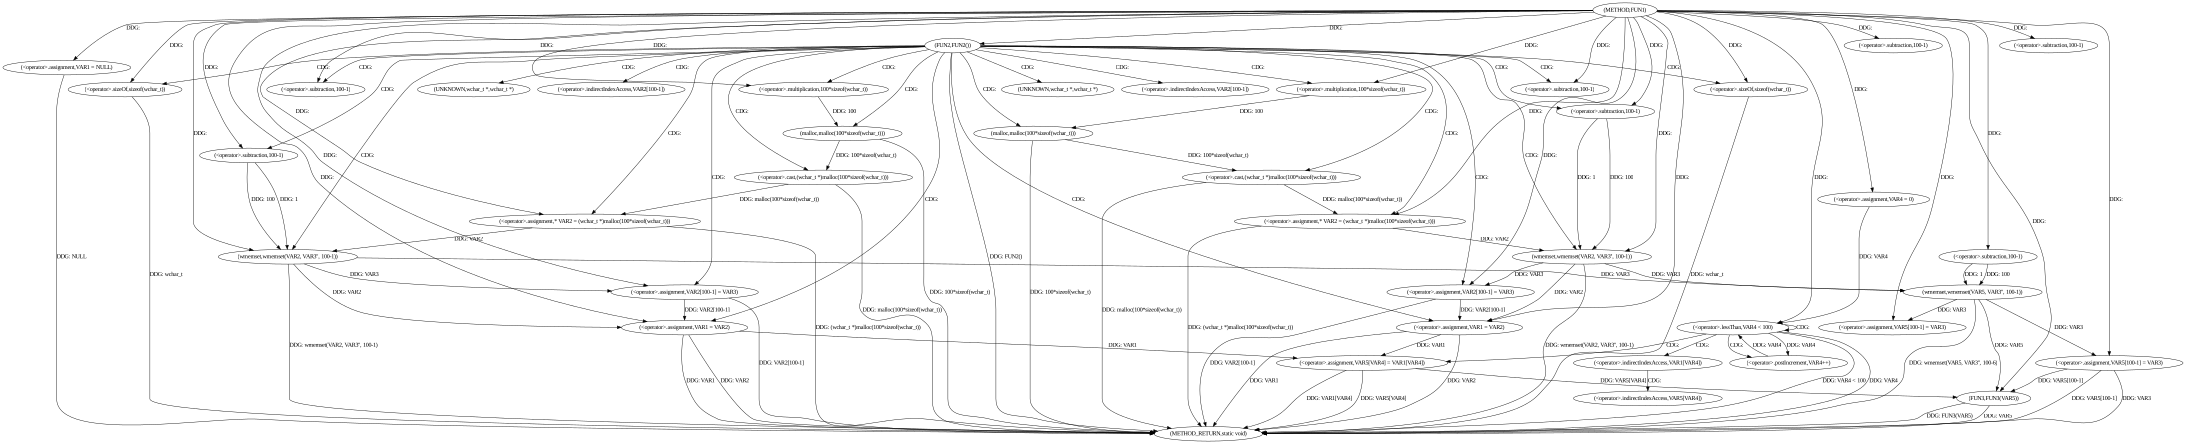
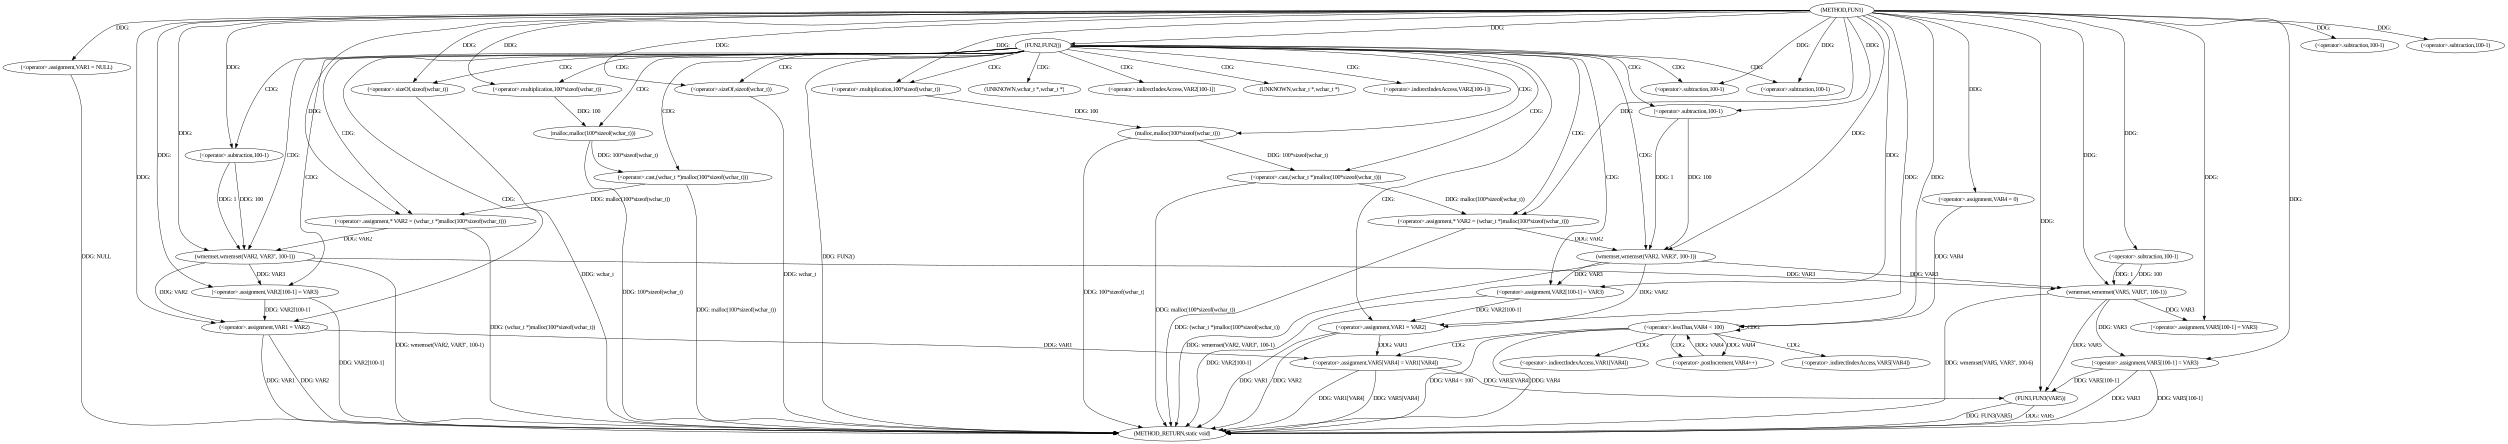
edge "(METHOD,FUN1)" -> "(wmemset,wmemset(VAR5, VAR3'', 100-1))": added, label "DDG:"
edge "(<operator>.indirectIndexAccess,VAR1[VAR4])" -> "(<operator>.indirectIndexAccess,VAR5[VAR4])": now "(<operator>.lessThan,VAR4 < 100)" -> "(<operator>.indirectIndexAccess,VAR5[VAR4])"
